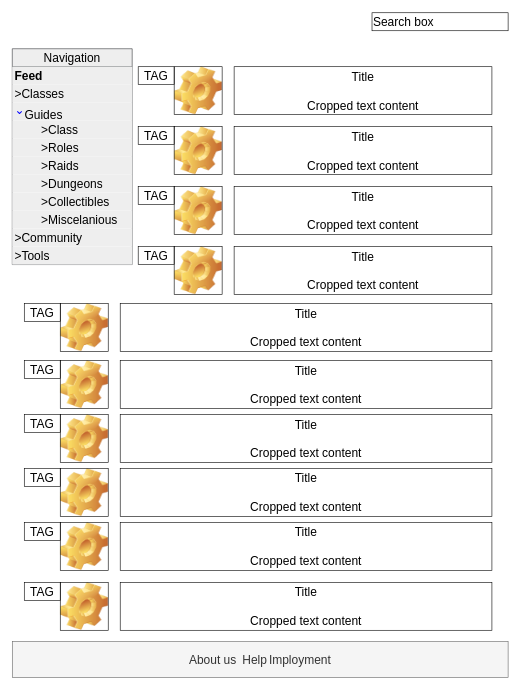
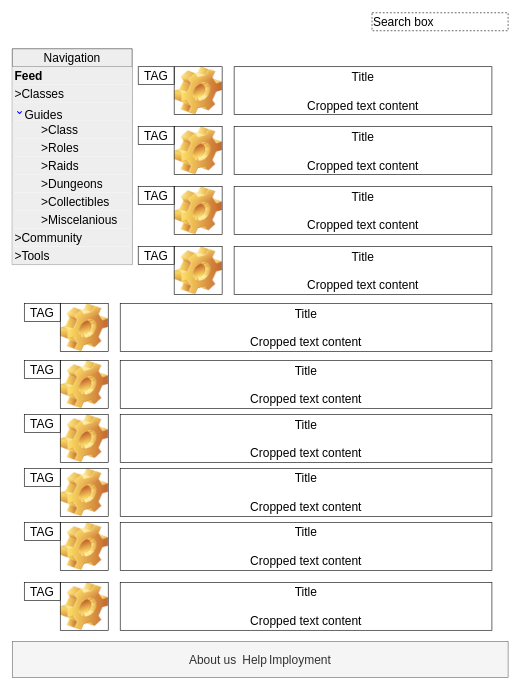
node "Search box": style solid -> dashed
